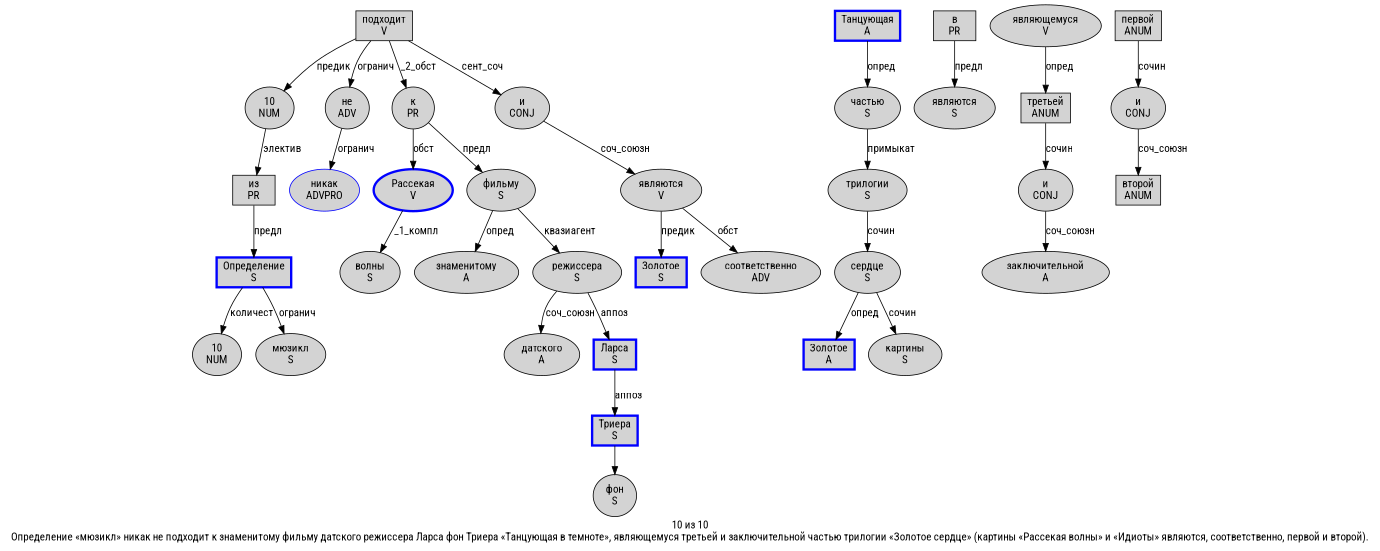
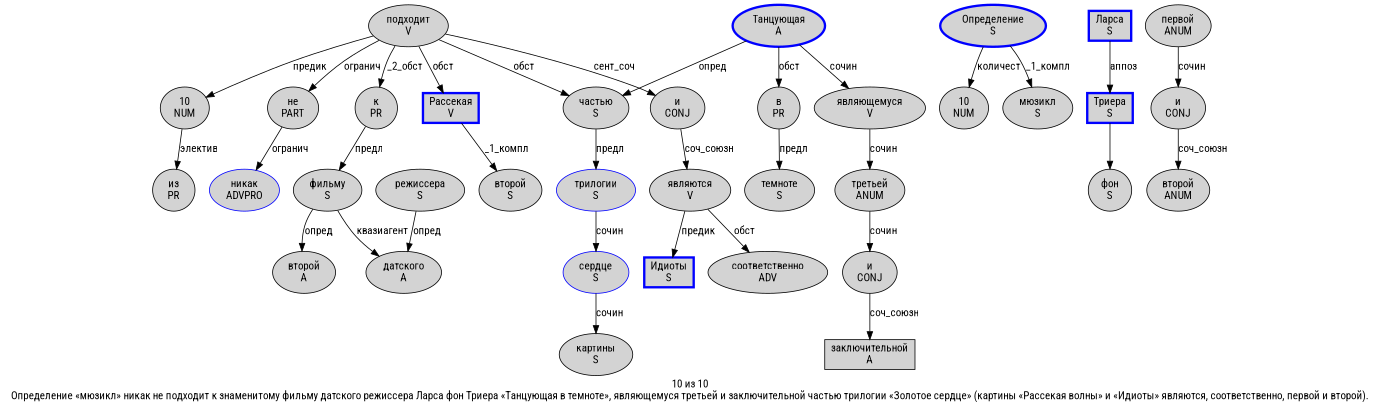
node "подходит V": shape box -> ellipse
node "Танцующая A": shape box -> ellipse
node "в PR": shape box -> ellipse
node "первой ANUM": shape box -> ellipse
edge "Танцующая A" -> "в PR": added, label "обст"
edge "Танцующая A" -> "являющемуся V": added, label "сочин"
edge "подходит V" -> "частью S": added, label "обст"
edge "являющемуся V" -> "третьей ANUM": label "опред" -> "сочин"
node "не ADV": label "не ADV" -> "не PART"
node "являются S": label "являются S" -> "темноте S"
node "третьей ANUM": shape box -> ellipse
edge "к PR" -> "Рассекая V": now "подходит V" -> "Рассекая V"
edge "частью S" -> "трилогии S": label "примыкат" -> "предл"
node "из PR": shape box -> ellipse
node "Рассекая V": shape ellipse -> box
node "трилогии S": color black -> blue
node "второй ANUM": shape box -> ellipse
edge "из PR" -> "Определение S": removed, label "предл"
edge "фильму S" -> "режиссера S": now "фильму S" -> "датского A"
node "Определение S": shape box -> ellipse
node "волны S": label "волны S" -> "второй S"
node "знаменитому A": label "знаменитому A" -> "второй A"
node "Золотое S": label "Золотое S" -> "Идиоты S"
node "сердце S": color black -> blue
node "заключительной A": shape ellipse -> box
edge "режиссера S" -> "Ларса S": removed, label "аппоз"
edge "Определение S" -> "мюзикл S": label "огранич" -> "_1_компл"
edge "режиссера S" -> "датского A": label "соч_союзн" -> "опред"
node "Золотое A": removed
